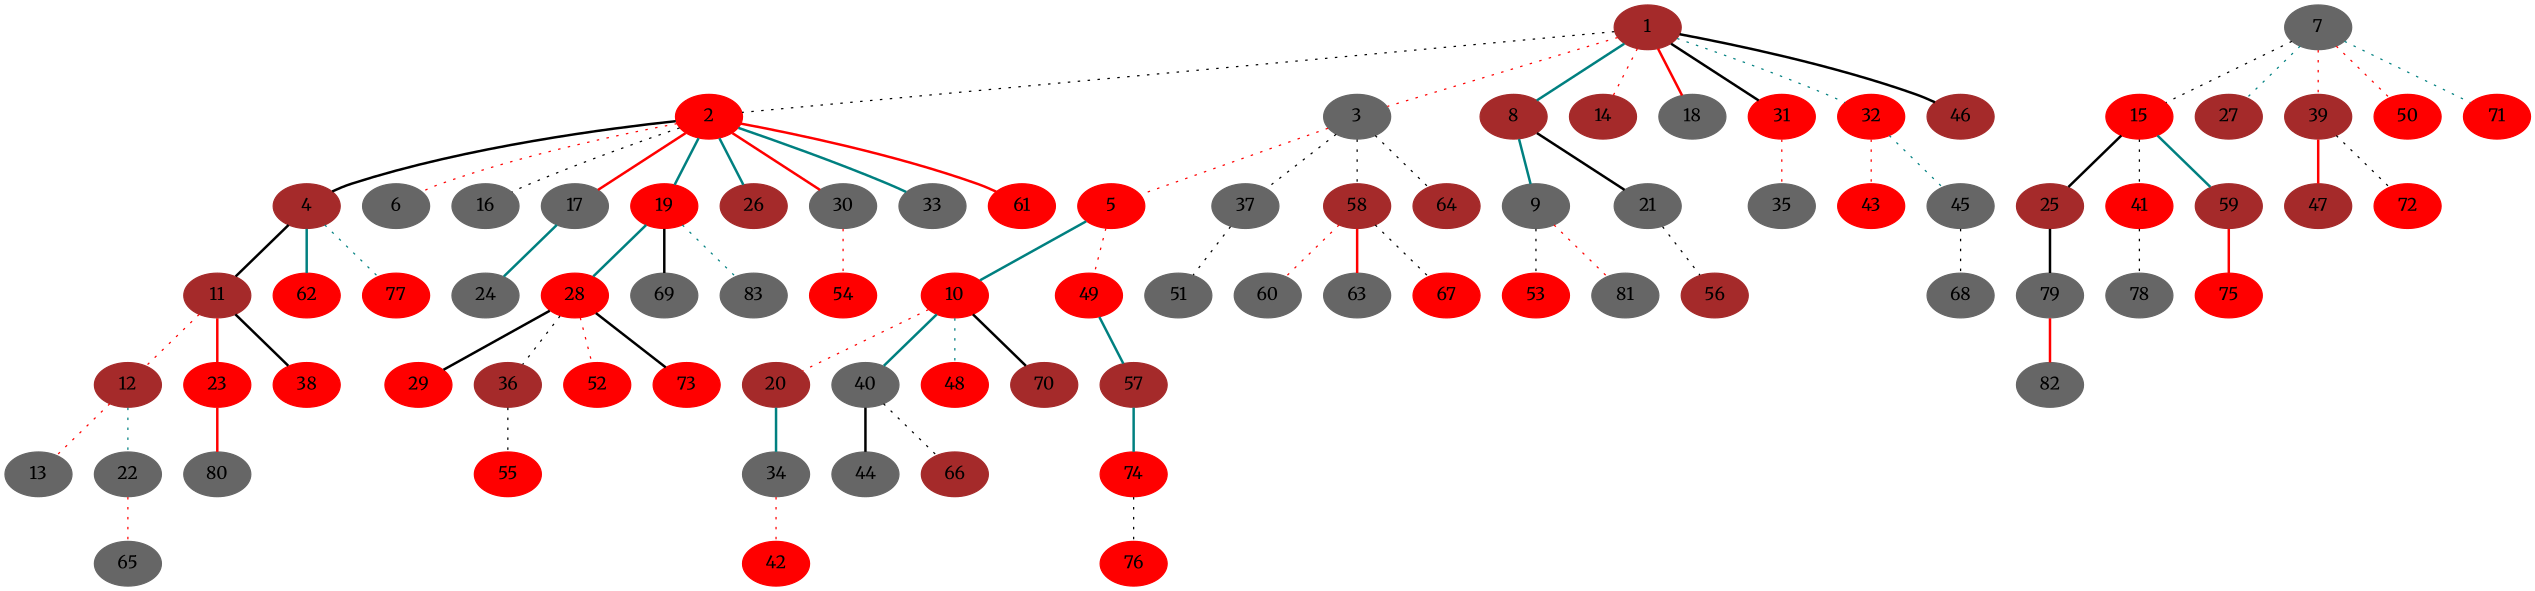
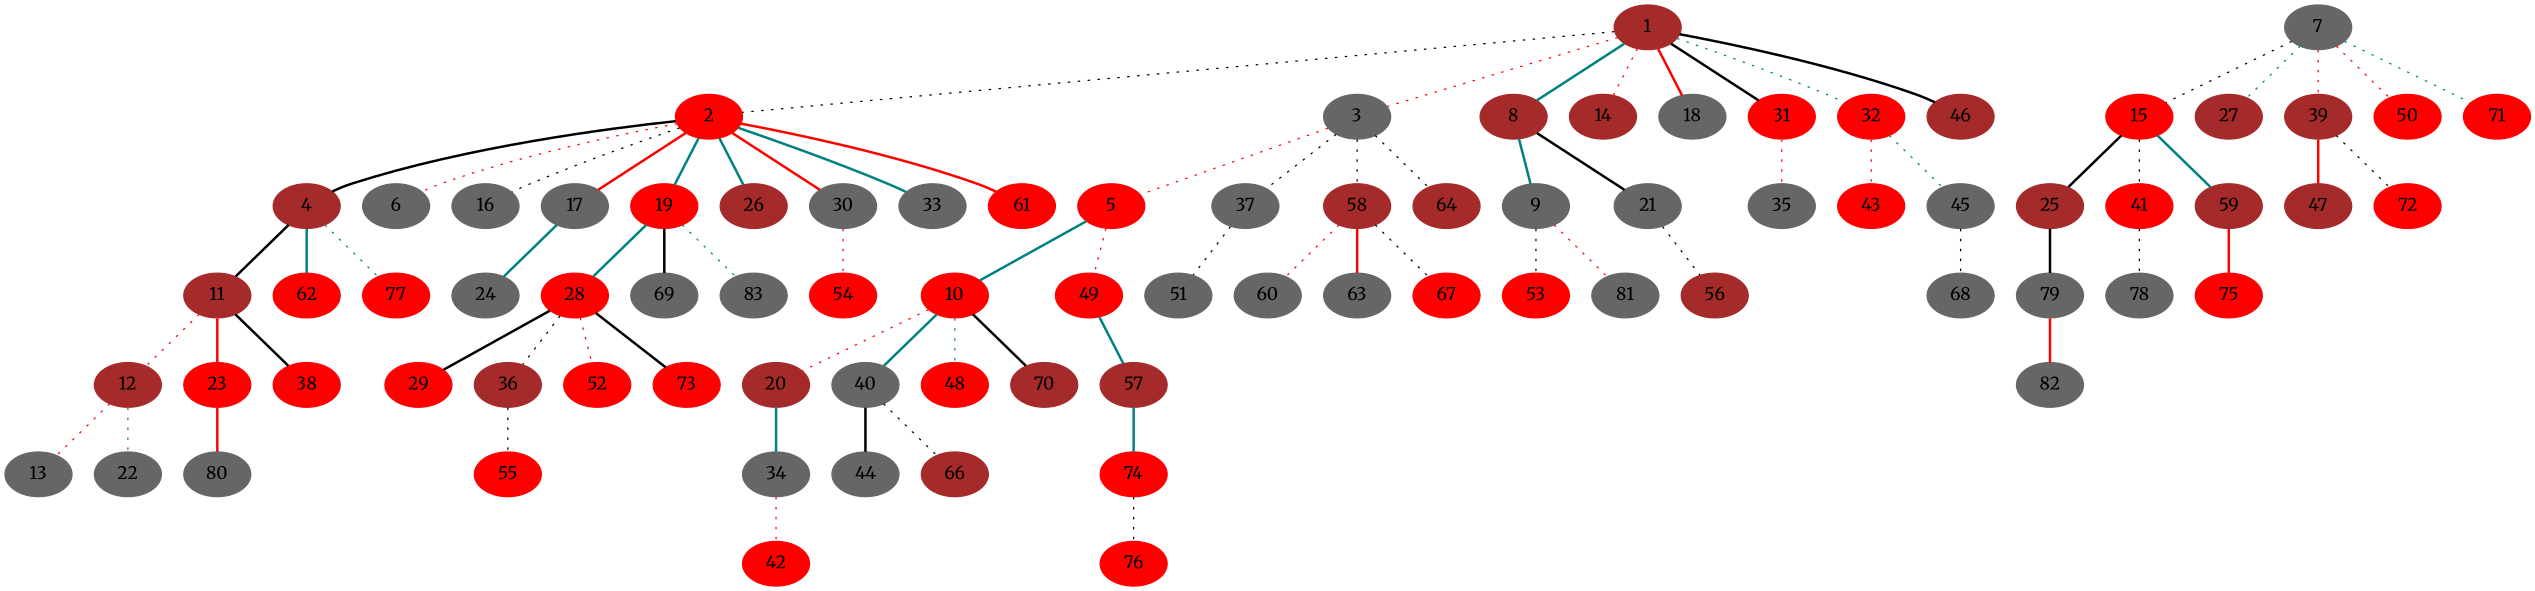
node "65": removed
